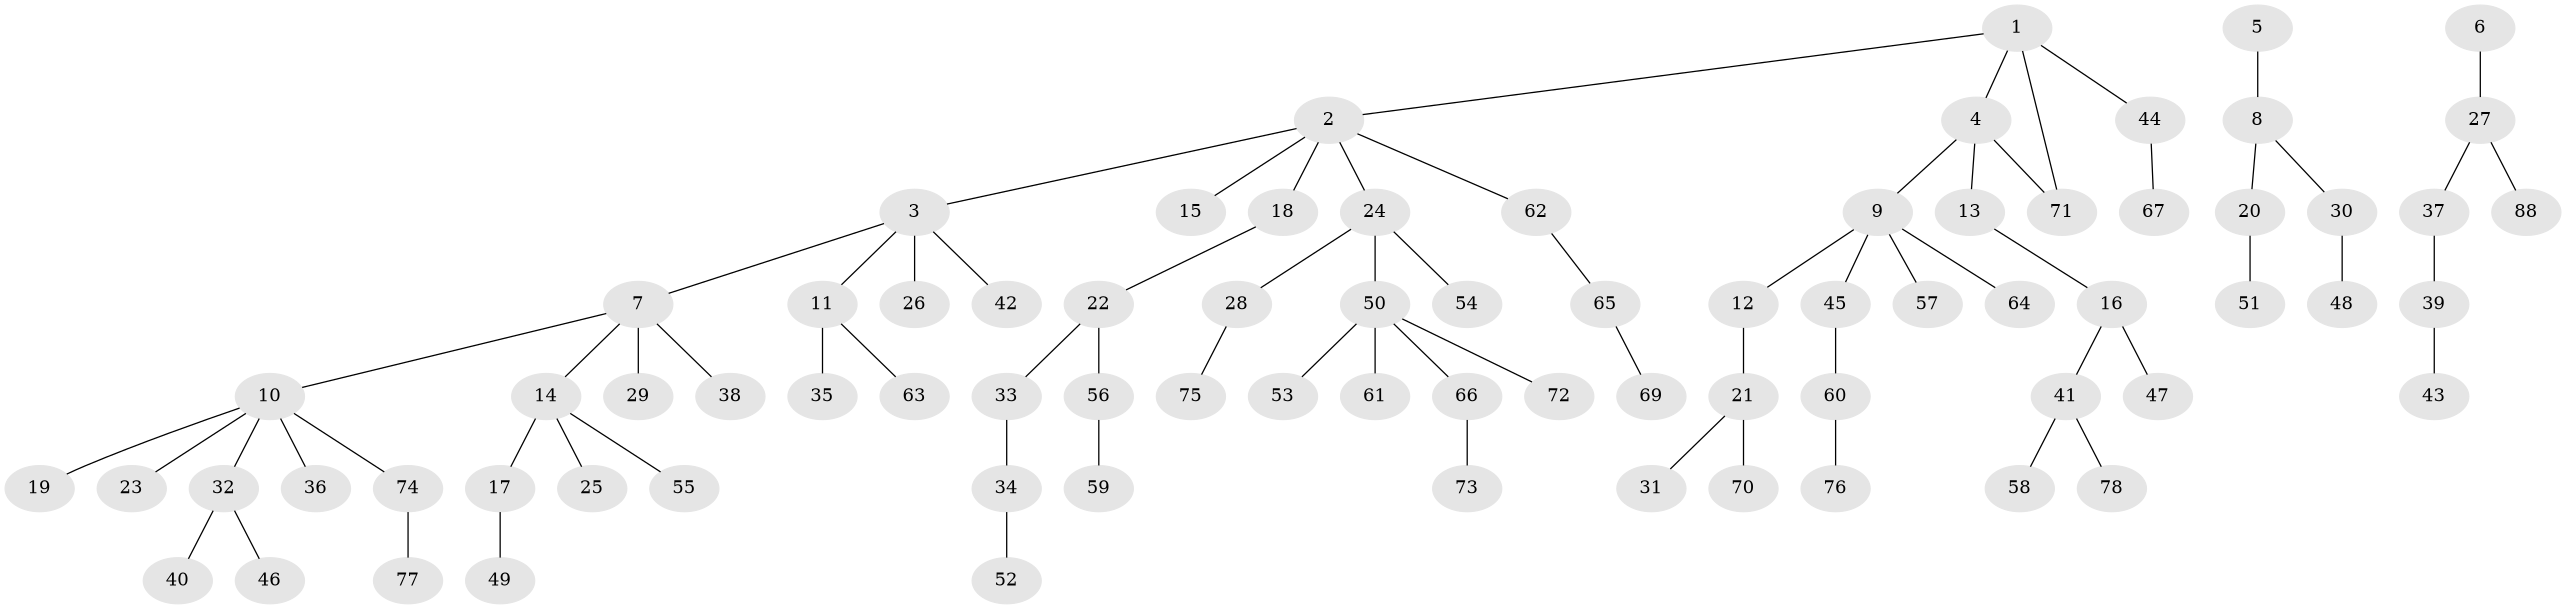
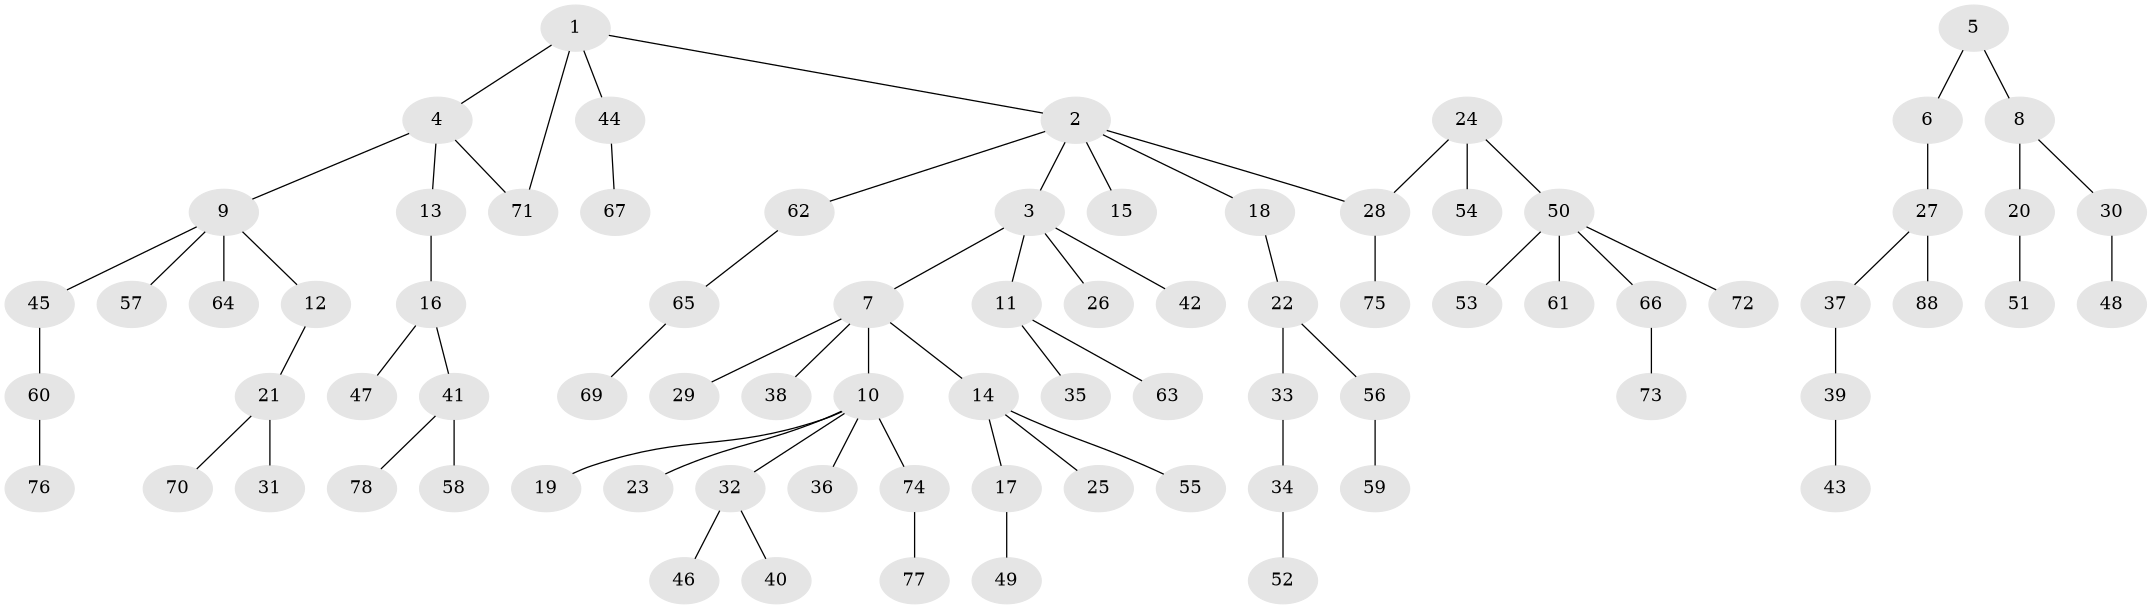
edge "5" -- "6": added
edge "2" -- "24": now "2" -- "28"
